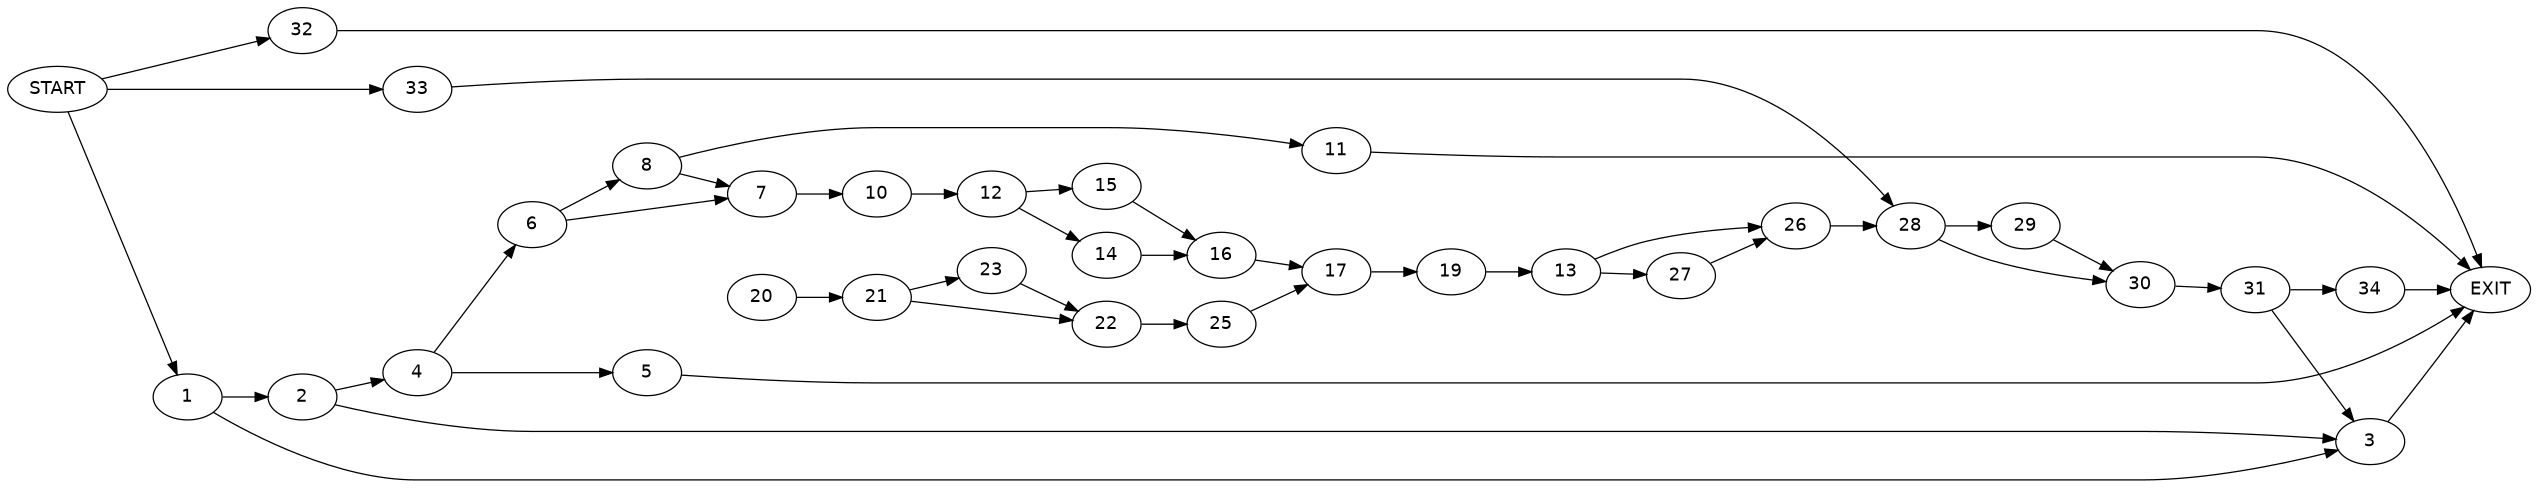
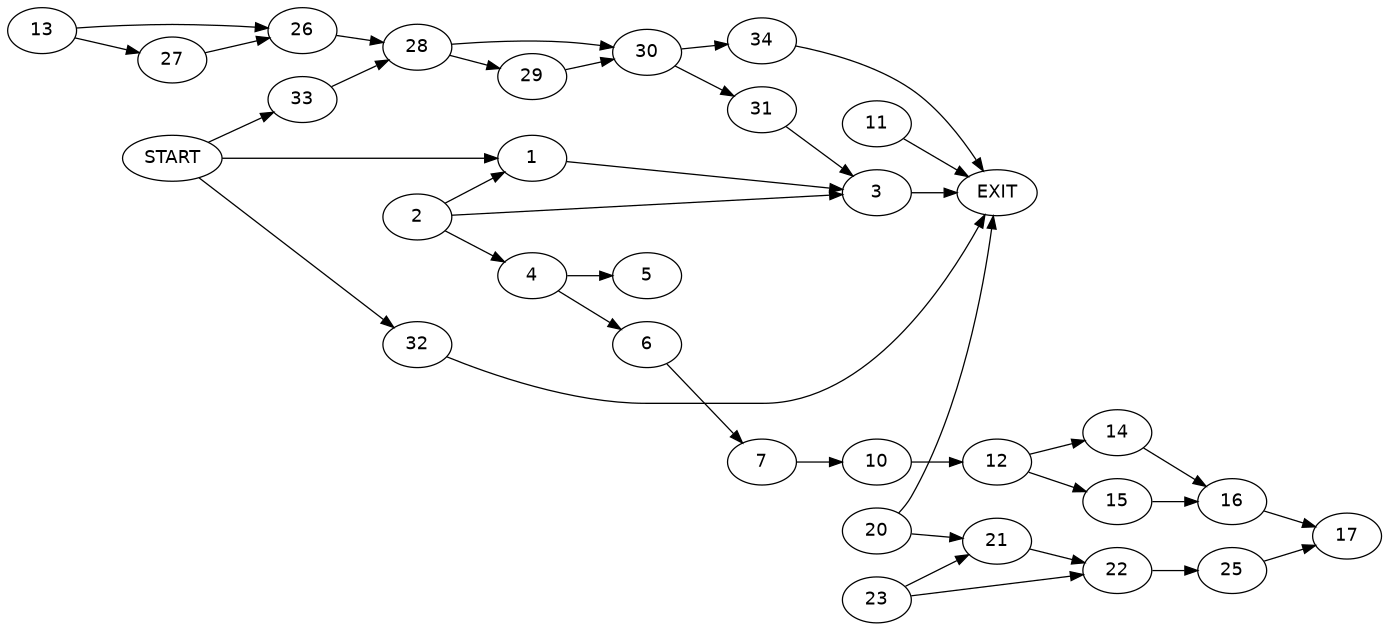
node "8": removed
node "19": removed
edge "21" -> "23": reversed
edge "31" -> "34": now "30" -> "34"
edge "5" -> "EXIT": now "20" -> "EXIT"
edge "1" -> "2": reversed
